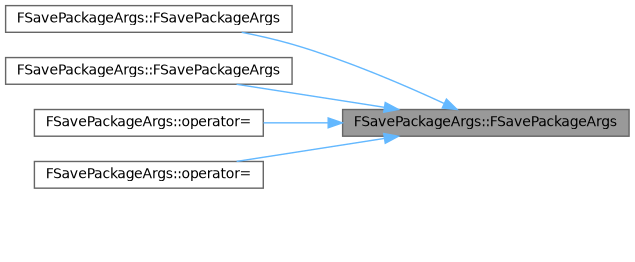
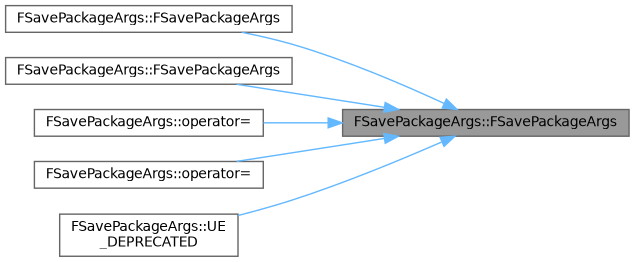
node "FSavePackageArgs::UE _DEPRECATED": added
